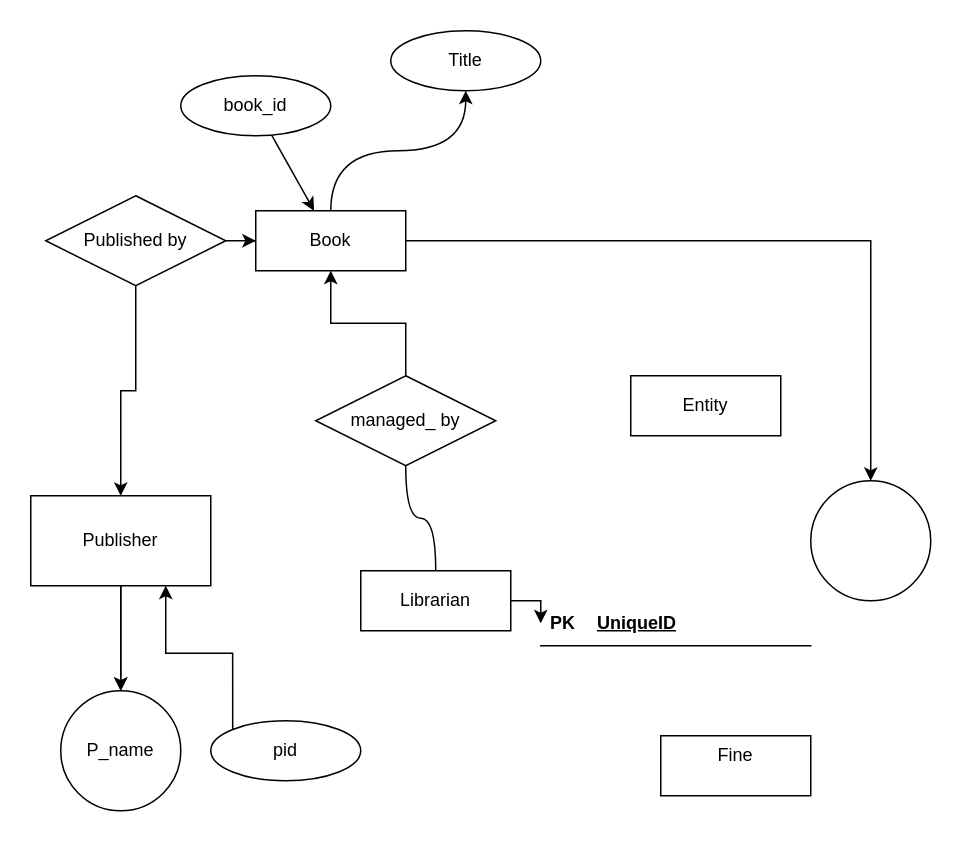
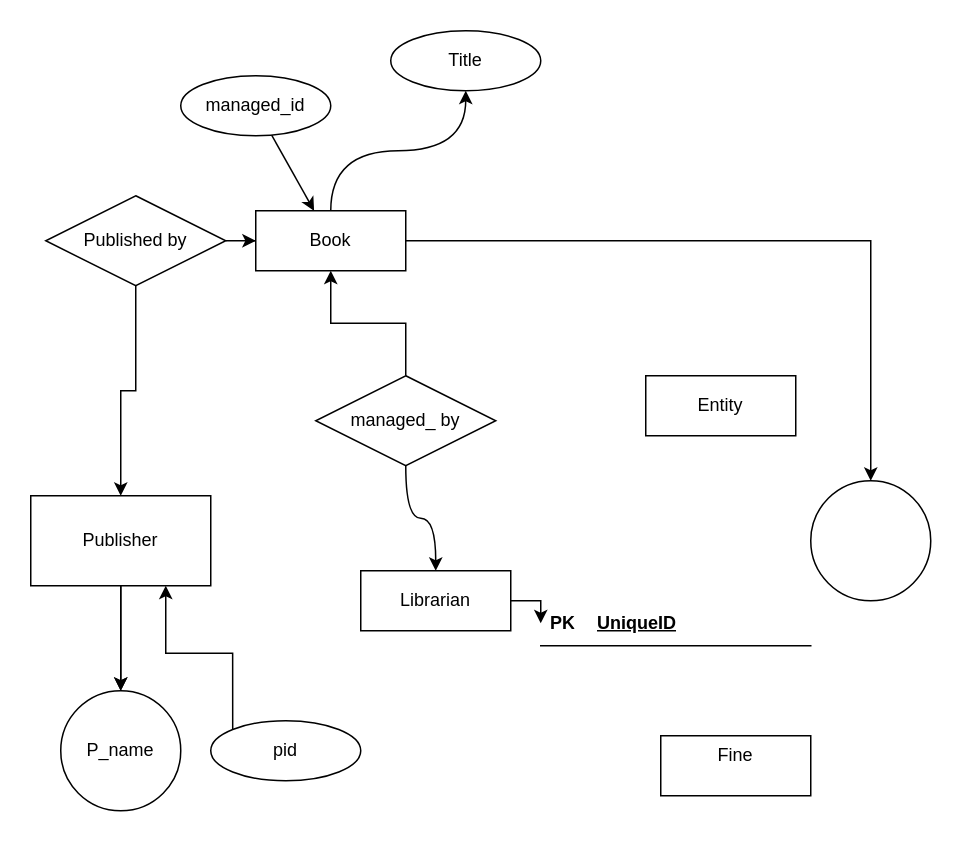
node "book_id": label "book_id" -> "managed_id"
node "Entity": moved (706, 406) -> (721, 406)
edge "managed_ by" -- "Librarian": arrowhead none -> classic
